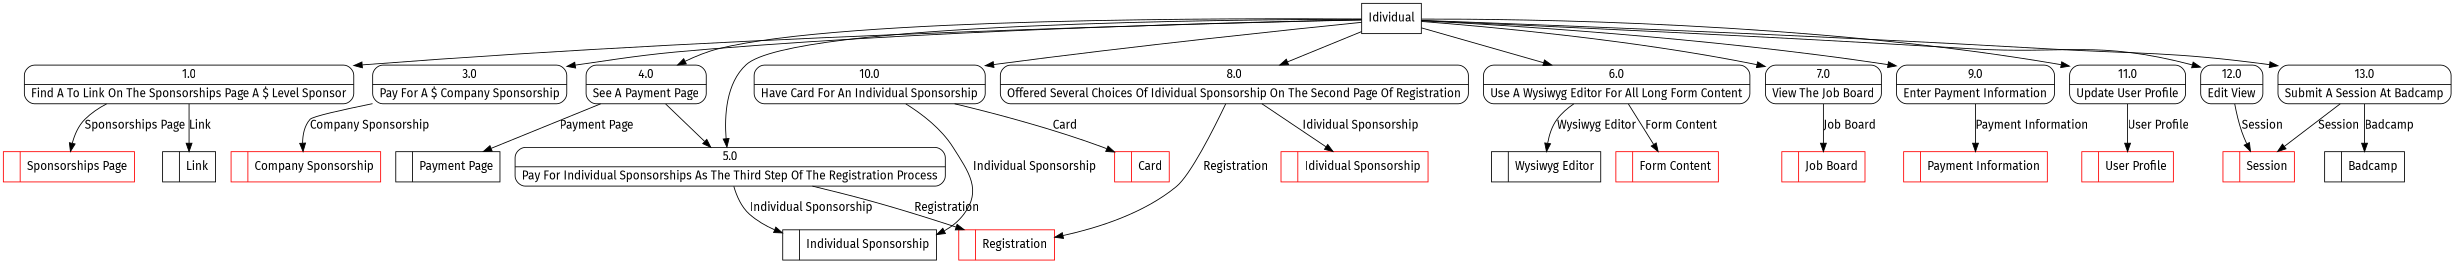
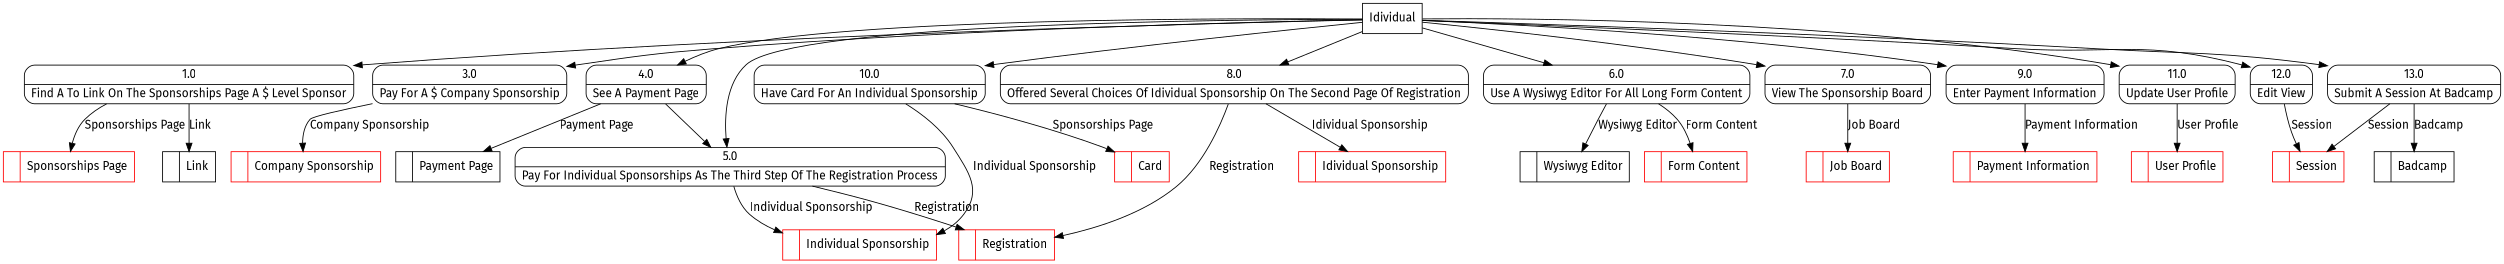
node "7.0": text "View The Job Board" -> "View The Sponsorship Board"
edge "10.0" -> "Card": label "Card" -> "Sponsorships Page"
node "Individual Sponsorship": color black -> red
